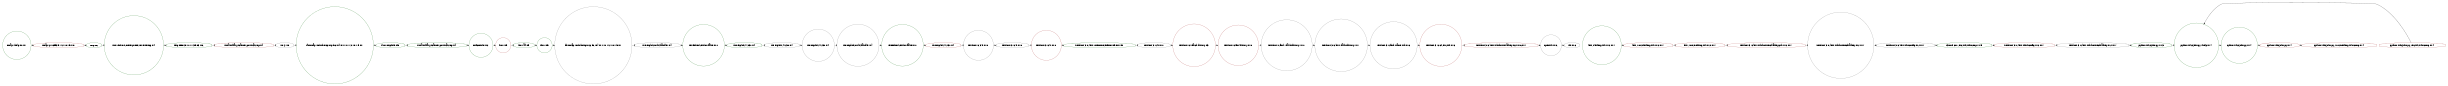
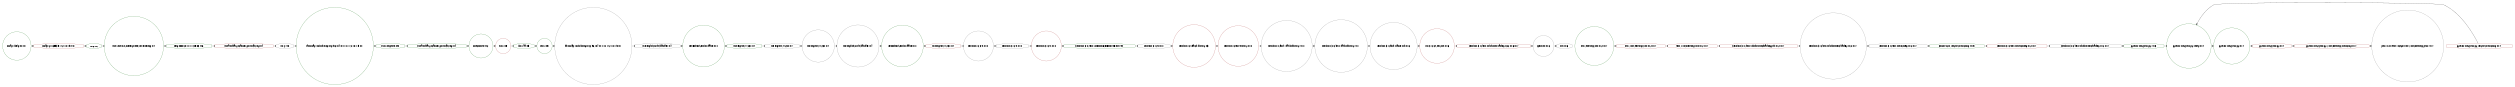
node "sessions 3 -c cd /etc/ssh A16": label "sessions 3 -c cd /etc/ssh A16" -> "run 3 -c cd /etc/ssh A16"
edge "chmod 600 /etc/ssh/ssh_comp M15" -> "sessions 3 -c less sshd_config A12 A17": arrowhead normal -> tee
node "john --wordlist rockyou.txt /root/Desktop/john M14": added
